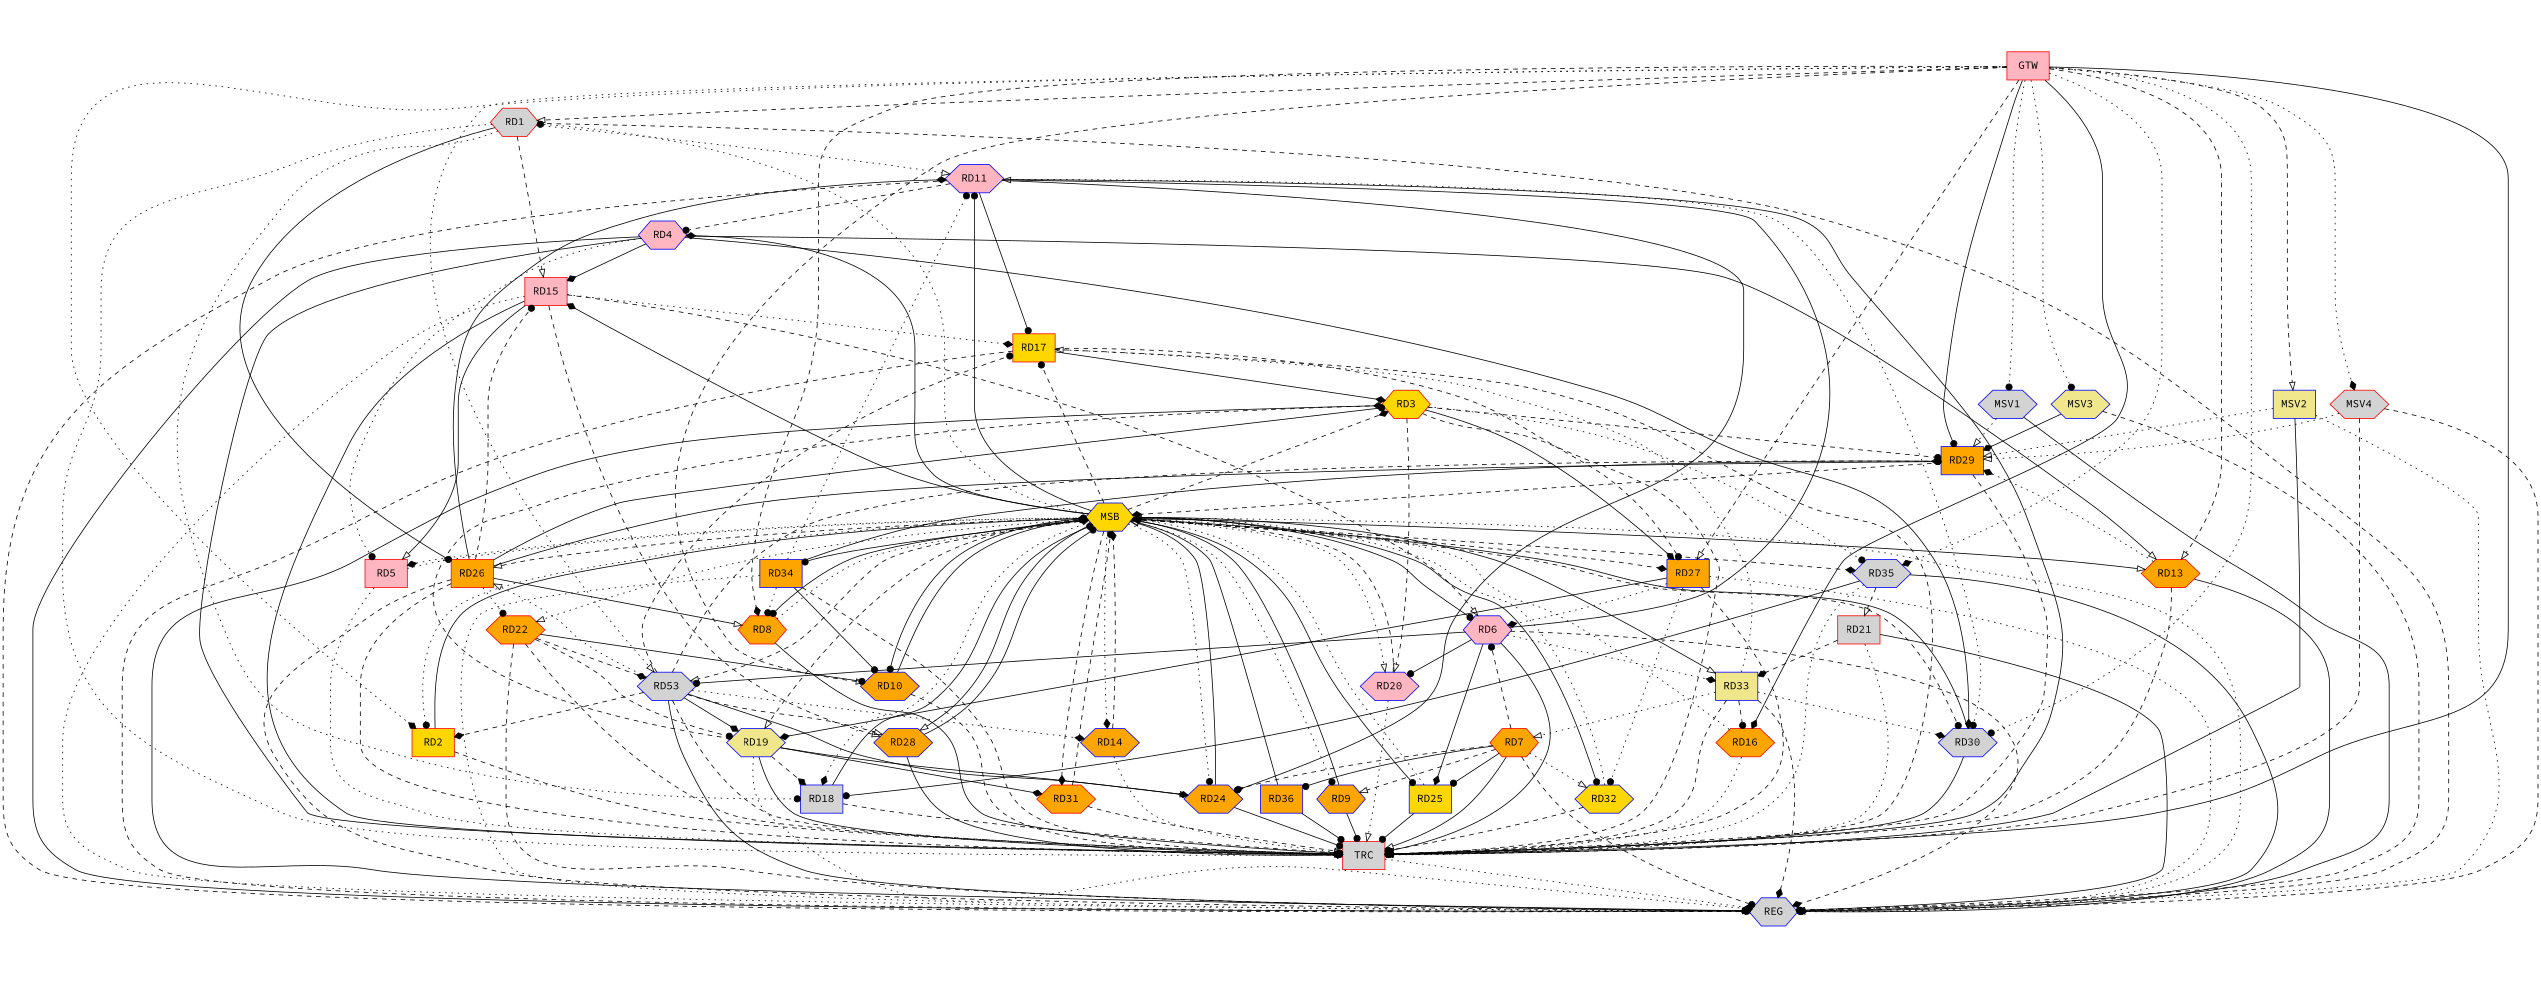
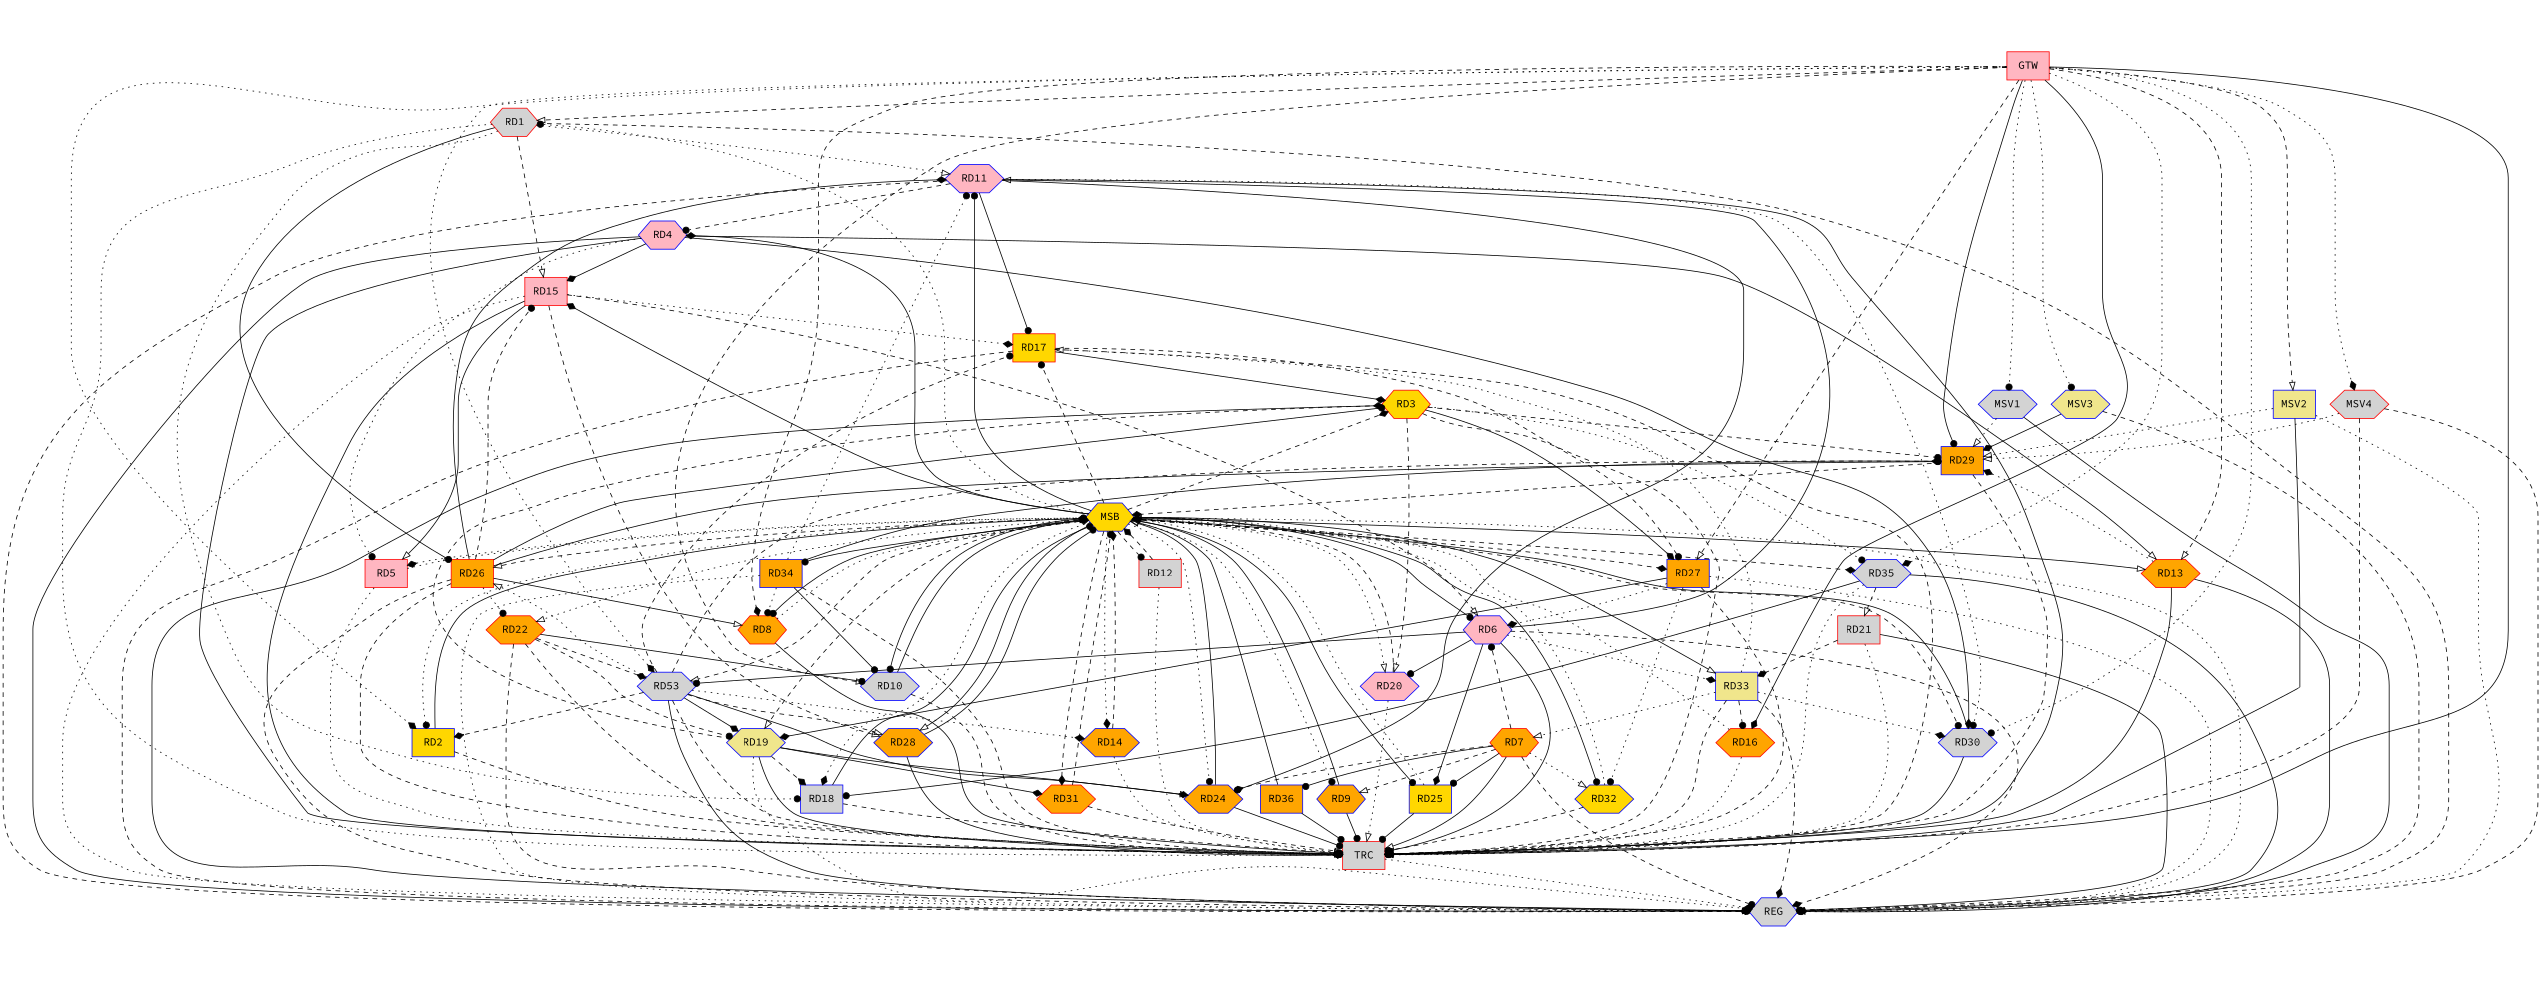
edge "GTW" -> "RD53": arrowhead onormal -> diamond
node "RD12": added
node "RD10": fillcolor orange -> lightgrey
node "RD2": color red -> blue
edge "RD13" -> "TRC": style dashed -> solid
